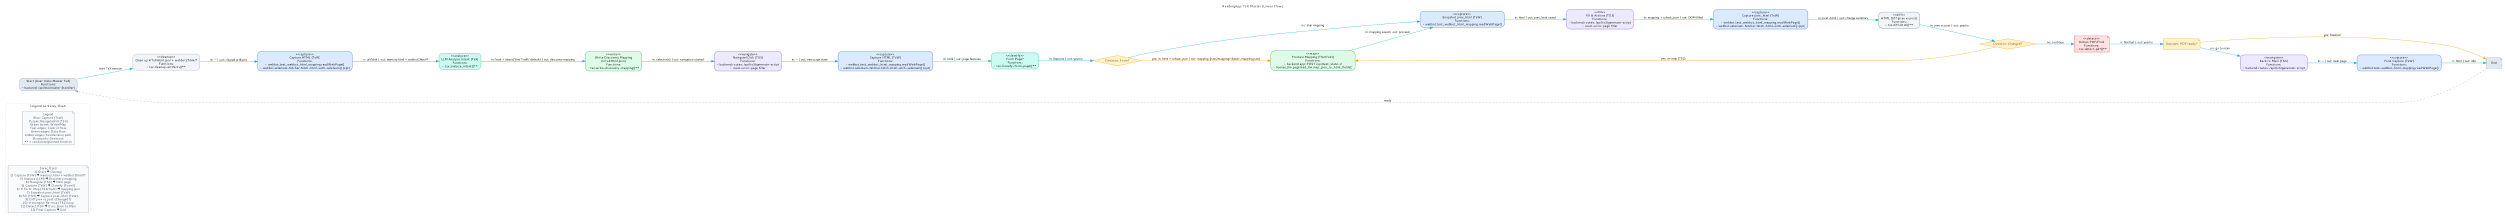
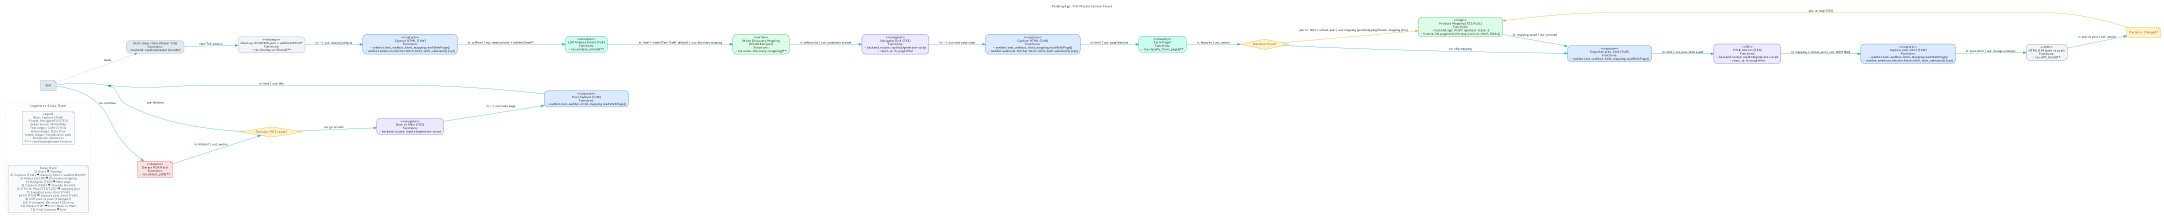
edge "Decision: PDF ready?" -> "End": color #f59e0b -> #0ea5e9
node "Decision: Changed?": shape diamond -> note
edge "Decision: Changed?" -> "<<detect>> Detect PDF/Final Functions: - tsx.detect_pdf()**": now "End" -> "<<detect>> Detect PDF/Final Functions: - tsx.detect_pdf()**"
node "Decision: PDF ready?": shape note -> diamond
